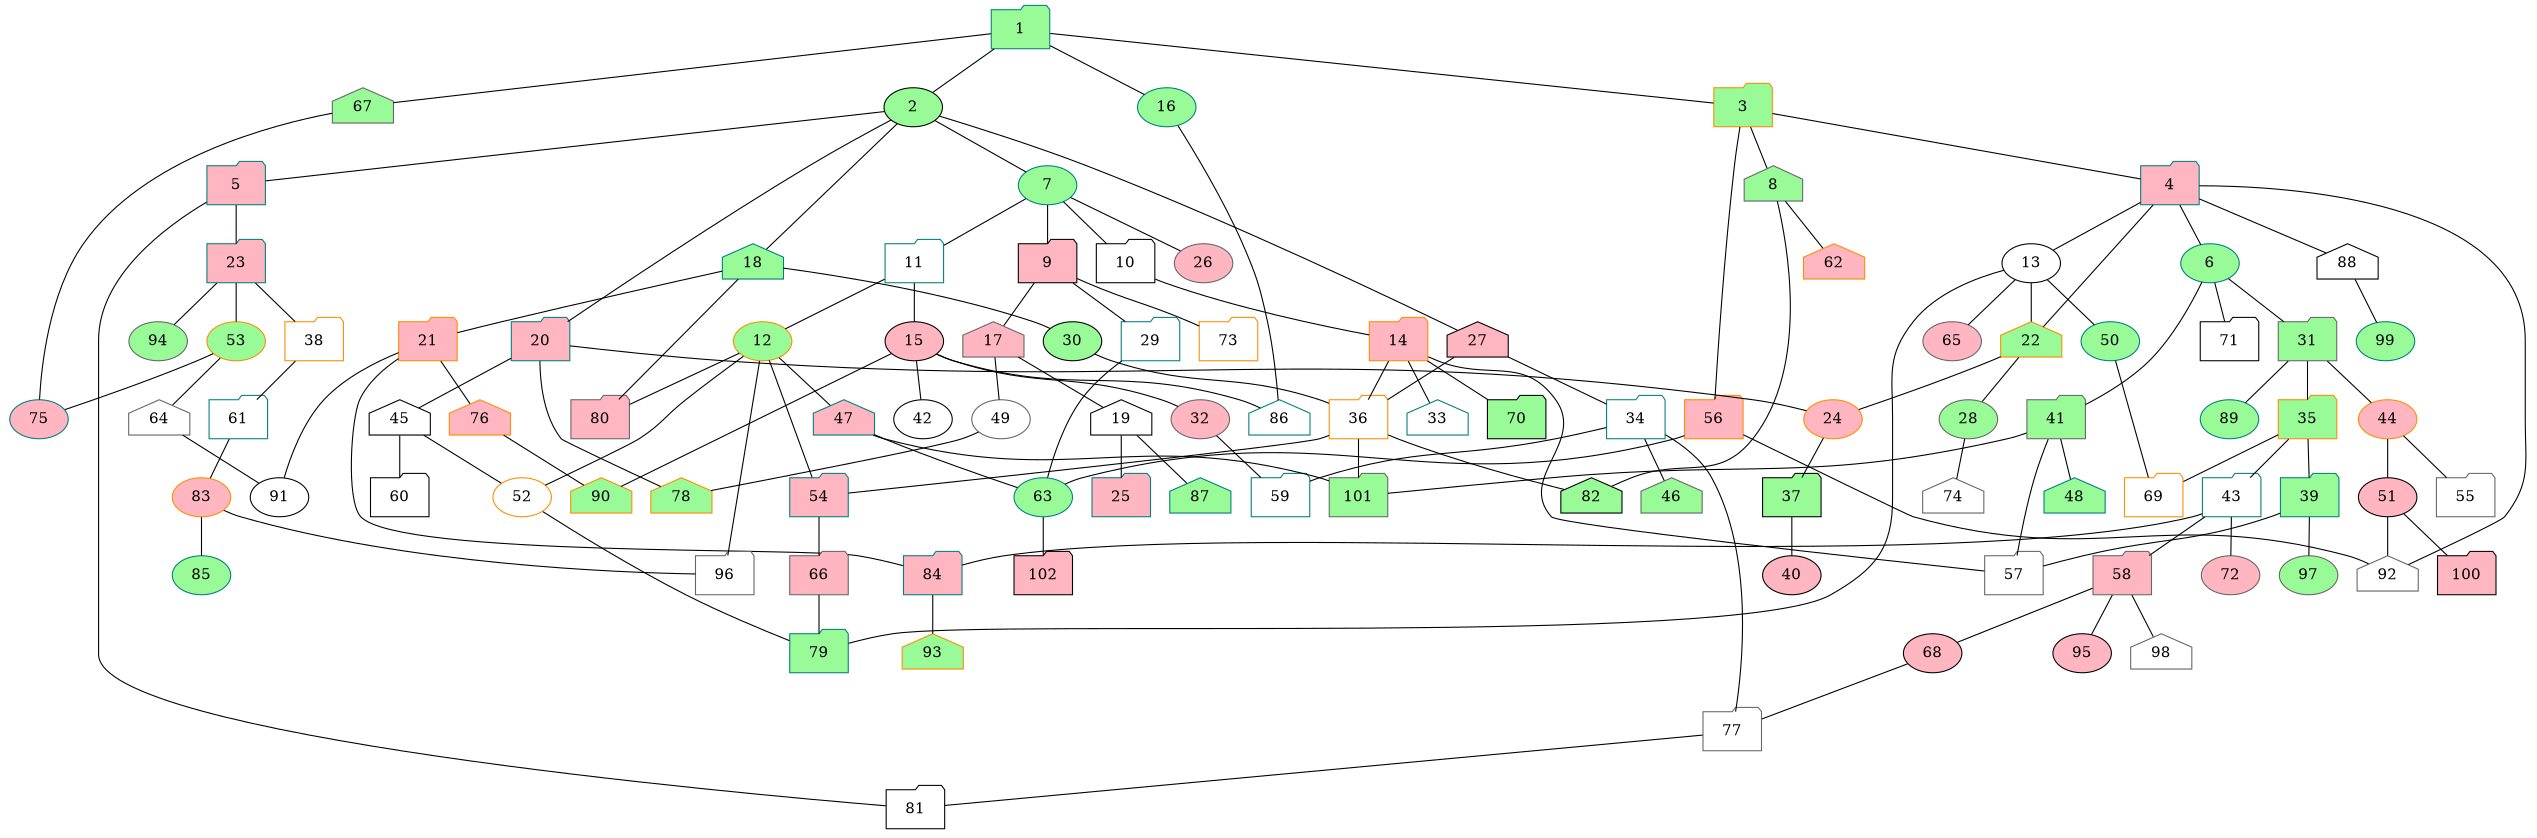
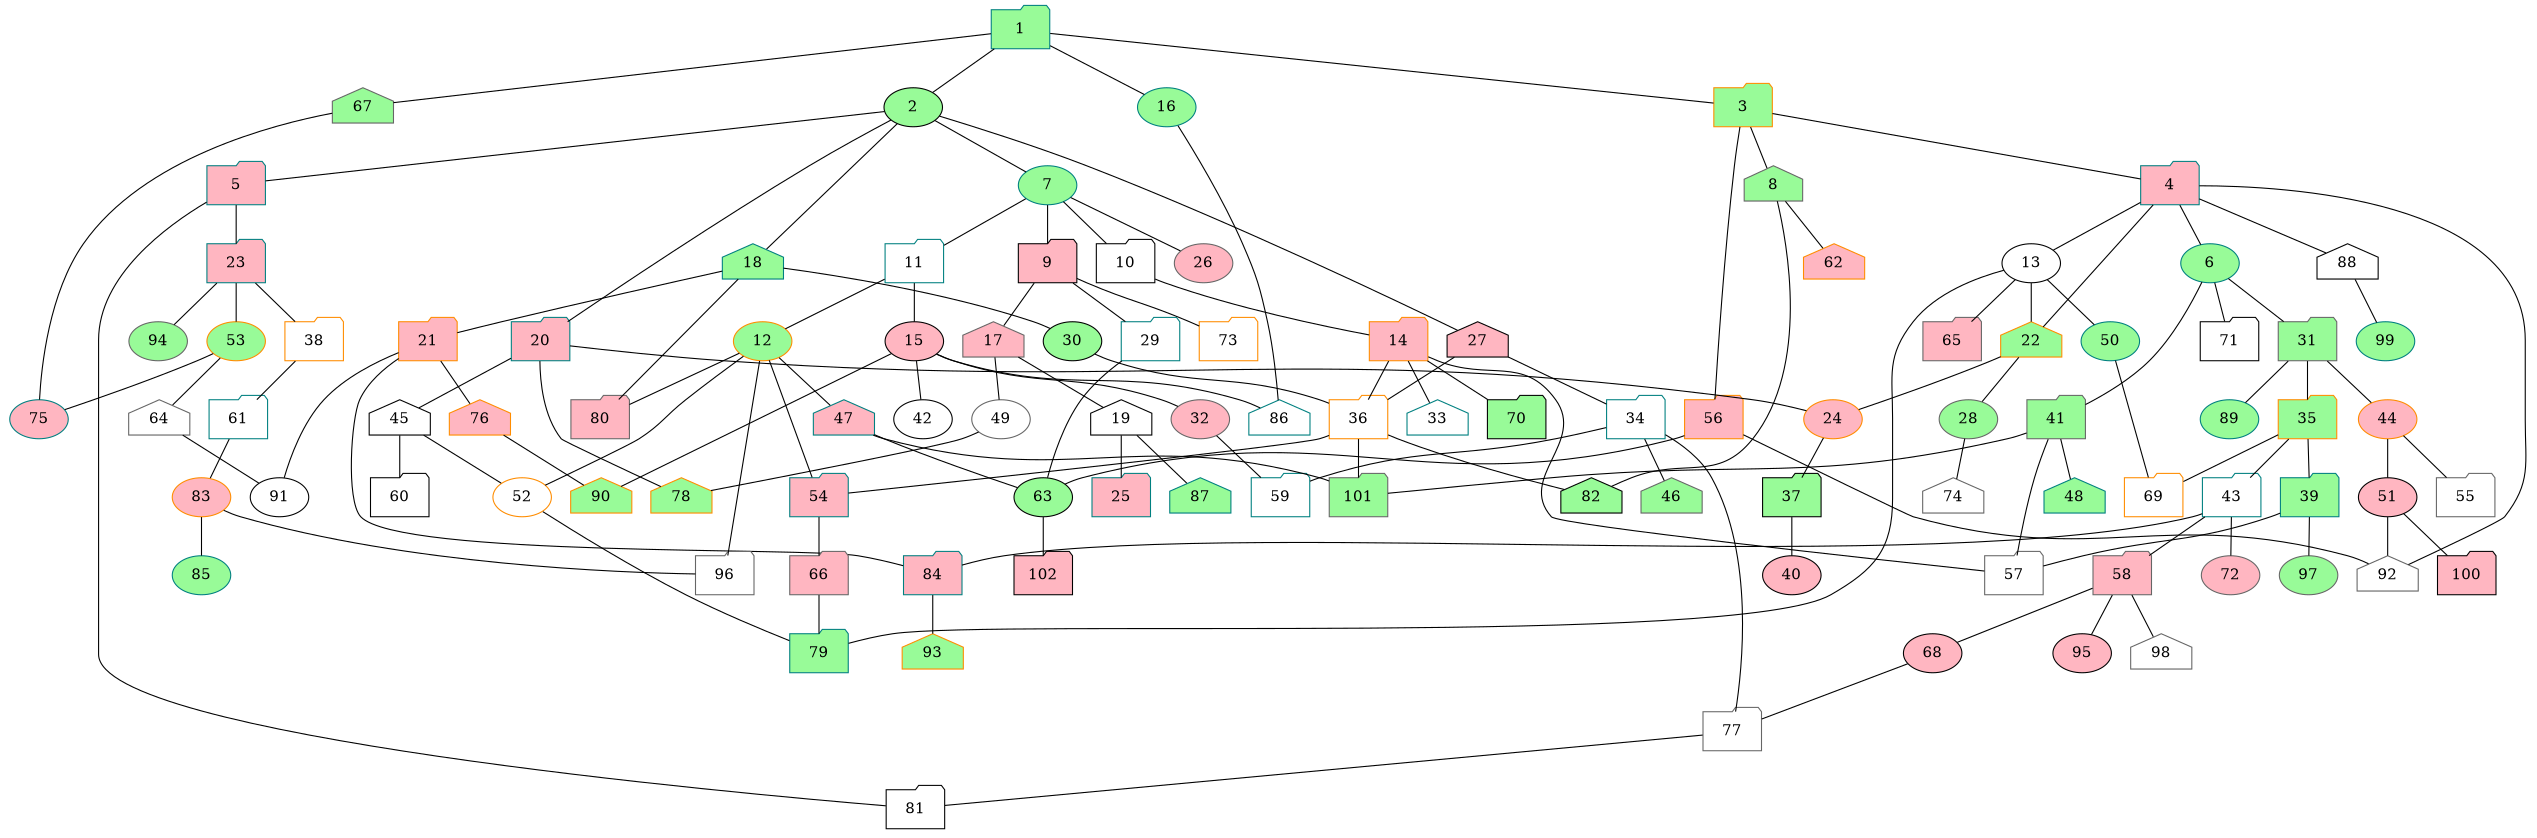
node "65": shape ellipse -> folder
node "63": color teal -> black
